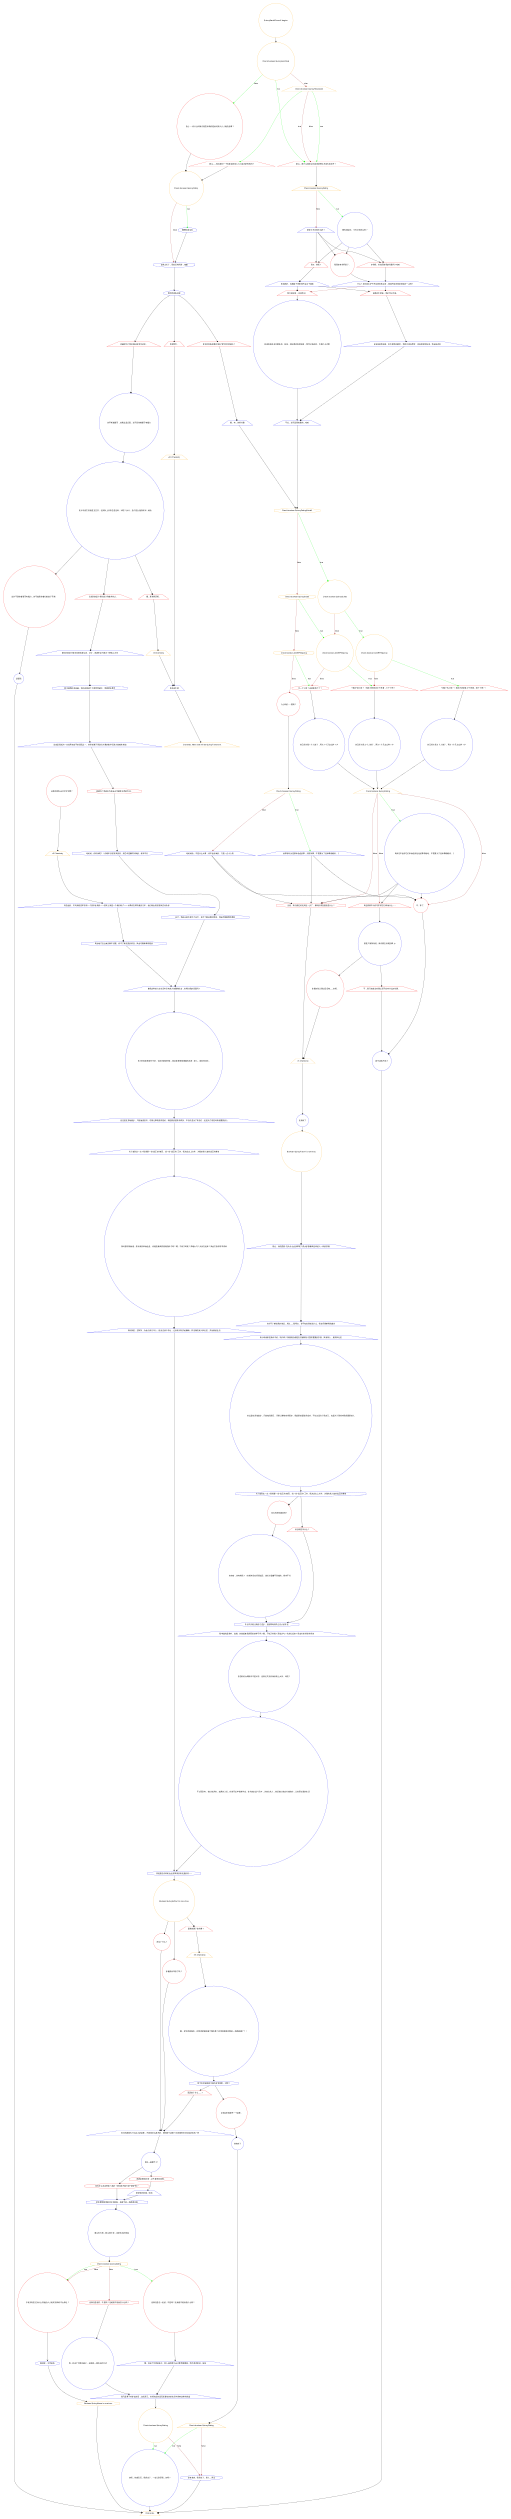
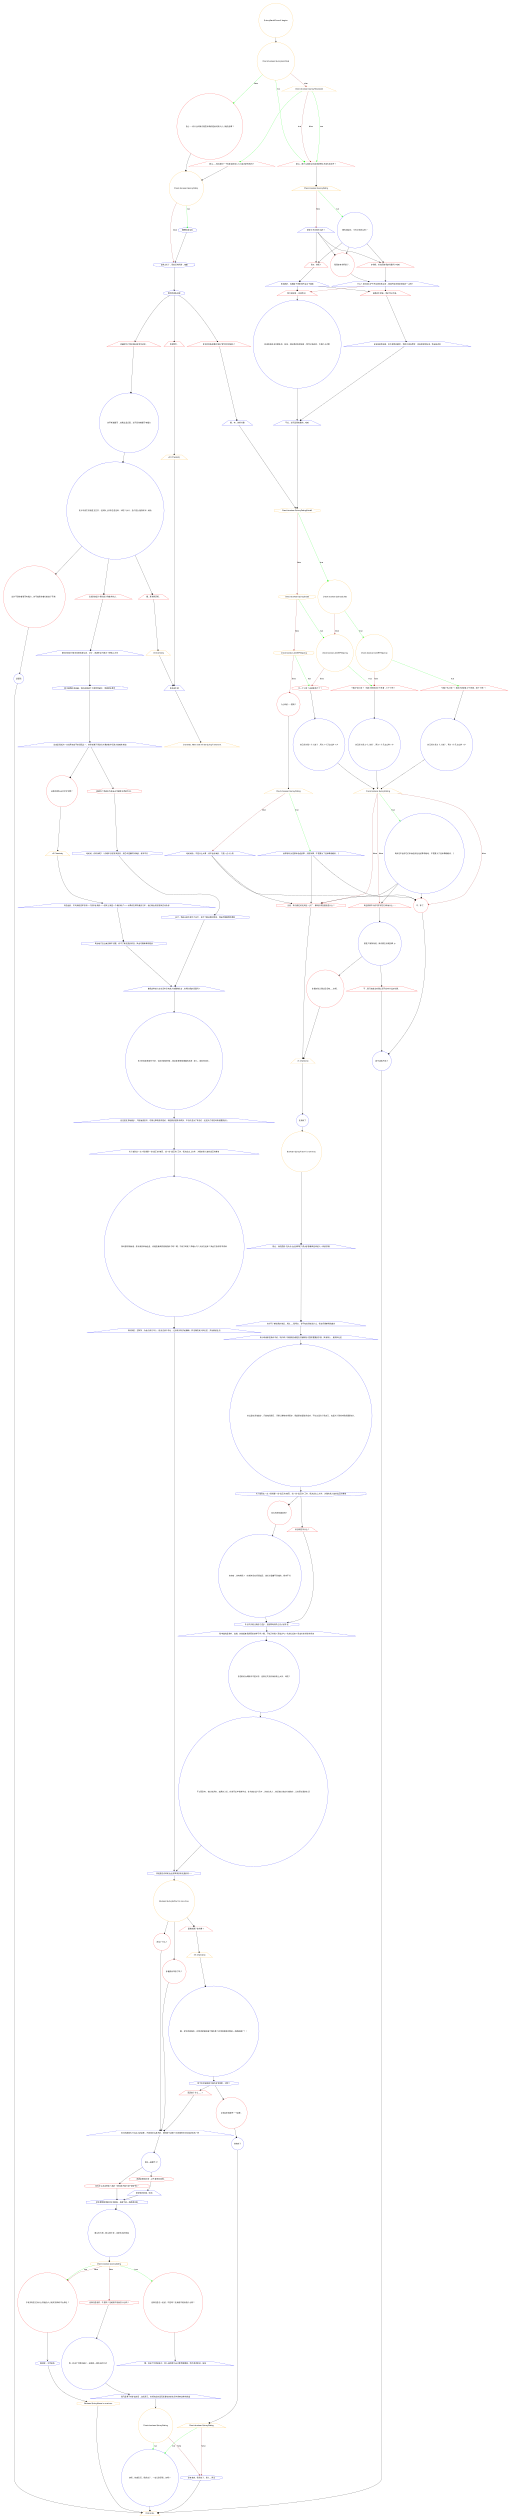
edge "（这也是我成为一名优秀狙击手的原因之一。你得在脑子里进行大量的数学运算才能精准射击）" -> "这里的军队会付大学学费？": added
edge "哦，你这个可爱的孩子。和人谈恋爱只会让事情更糟糕，而不是变更好，哈哈" -> "我只是勇于对你说实话，仅此而已。你得决定你是否想要在你的生活中拥有这样的坦诚": removed
